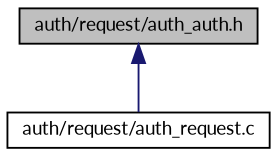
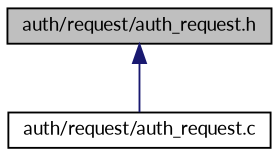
node "auth/request/auth_auth.h": label "auth/request/auth_auth.h" -> "auth/request/auth_request.h"
